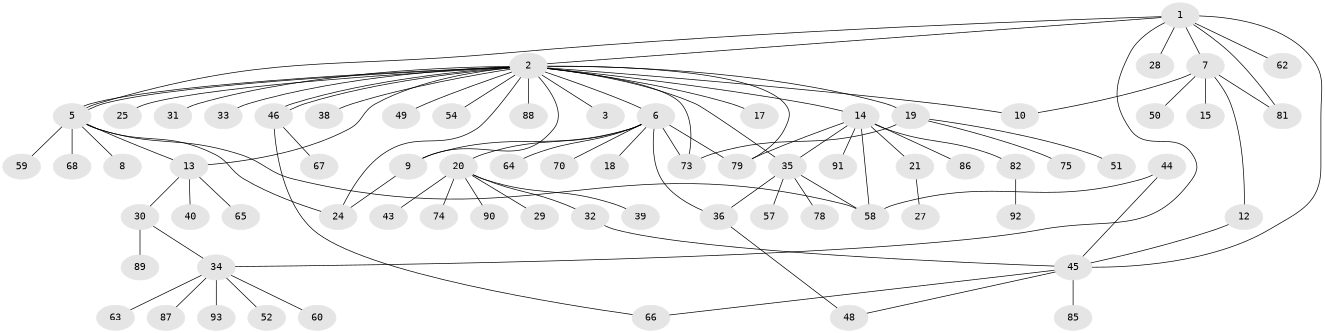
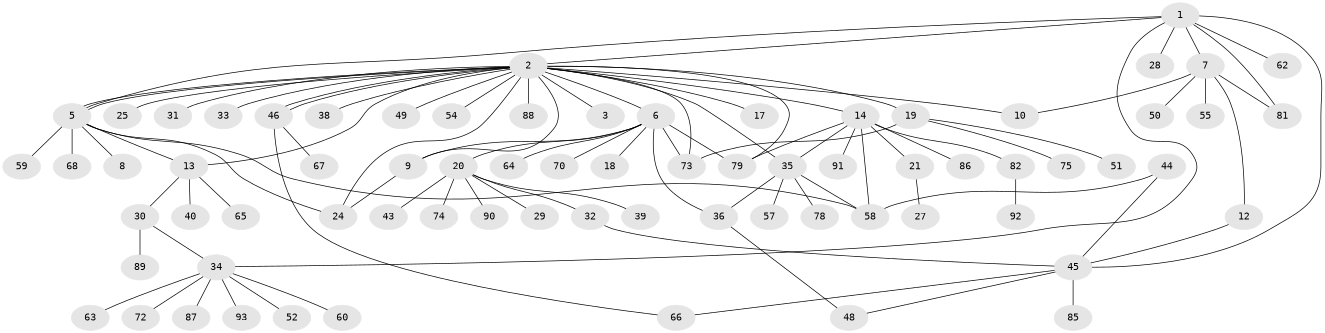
node "15": label "15" -> "55"
node "72": added
